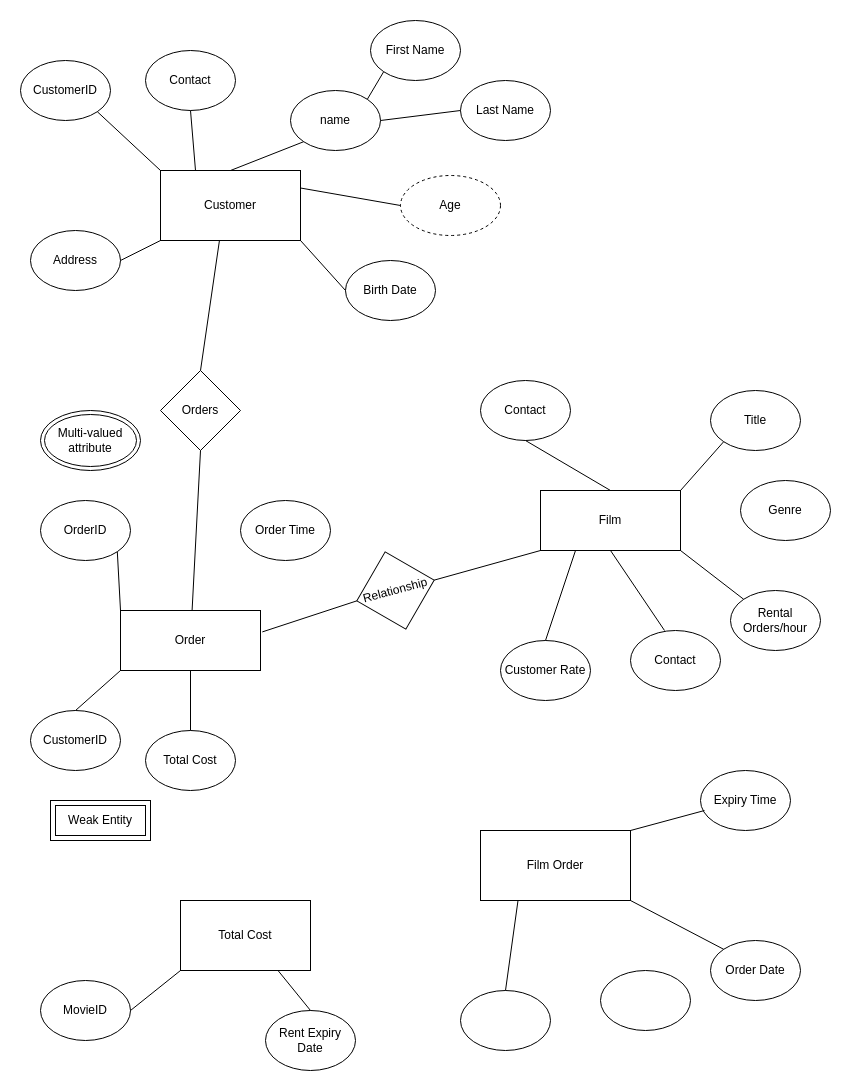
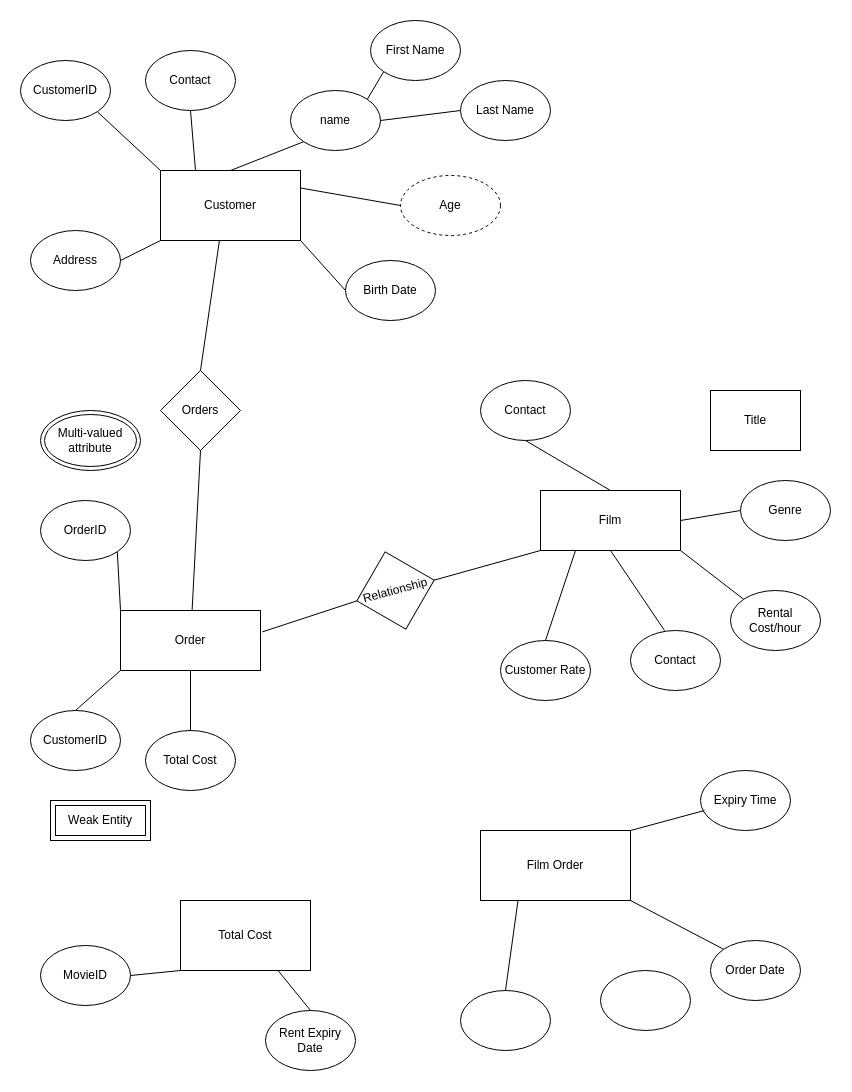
node "Title": shape ellipse -> rectangle
edge "Title" -- "Film": removed
edge "Genre" -- "Film": added
node "Order Time": removed
node "Rental Orders/hour": label "Rental Orders/hour" -> "Rental Cost/hour"
node "MovieID": moved (86, 1011) -> (86, 976)
